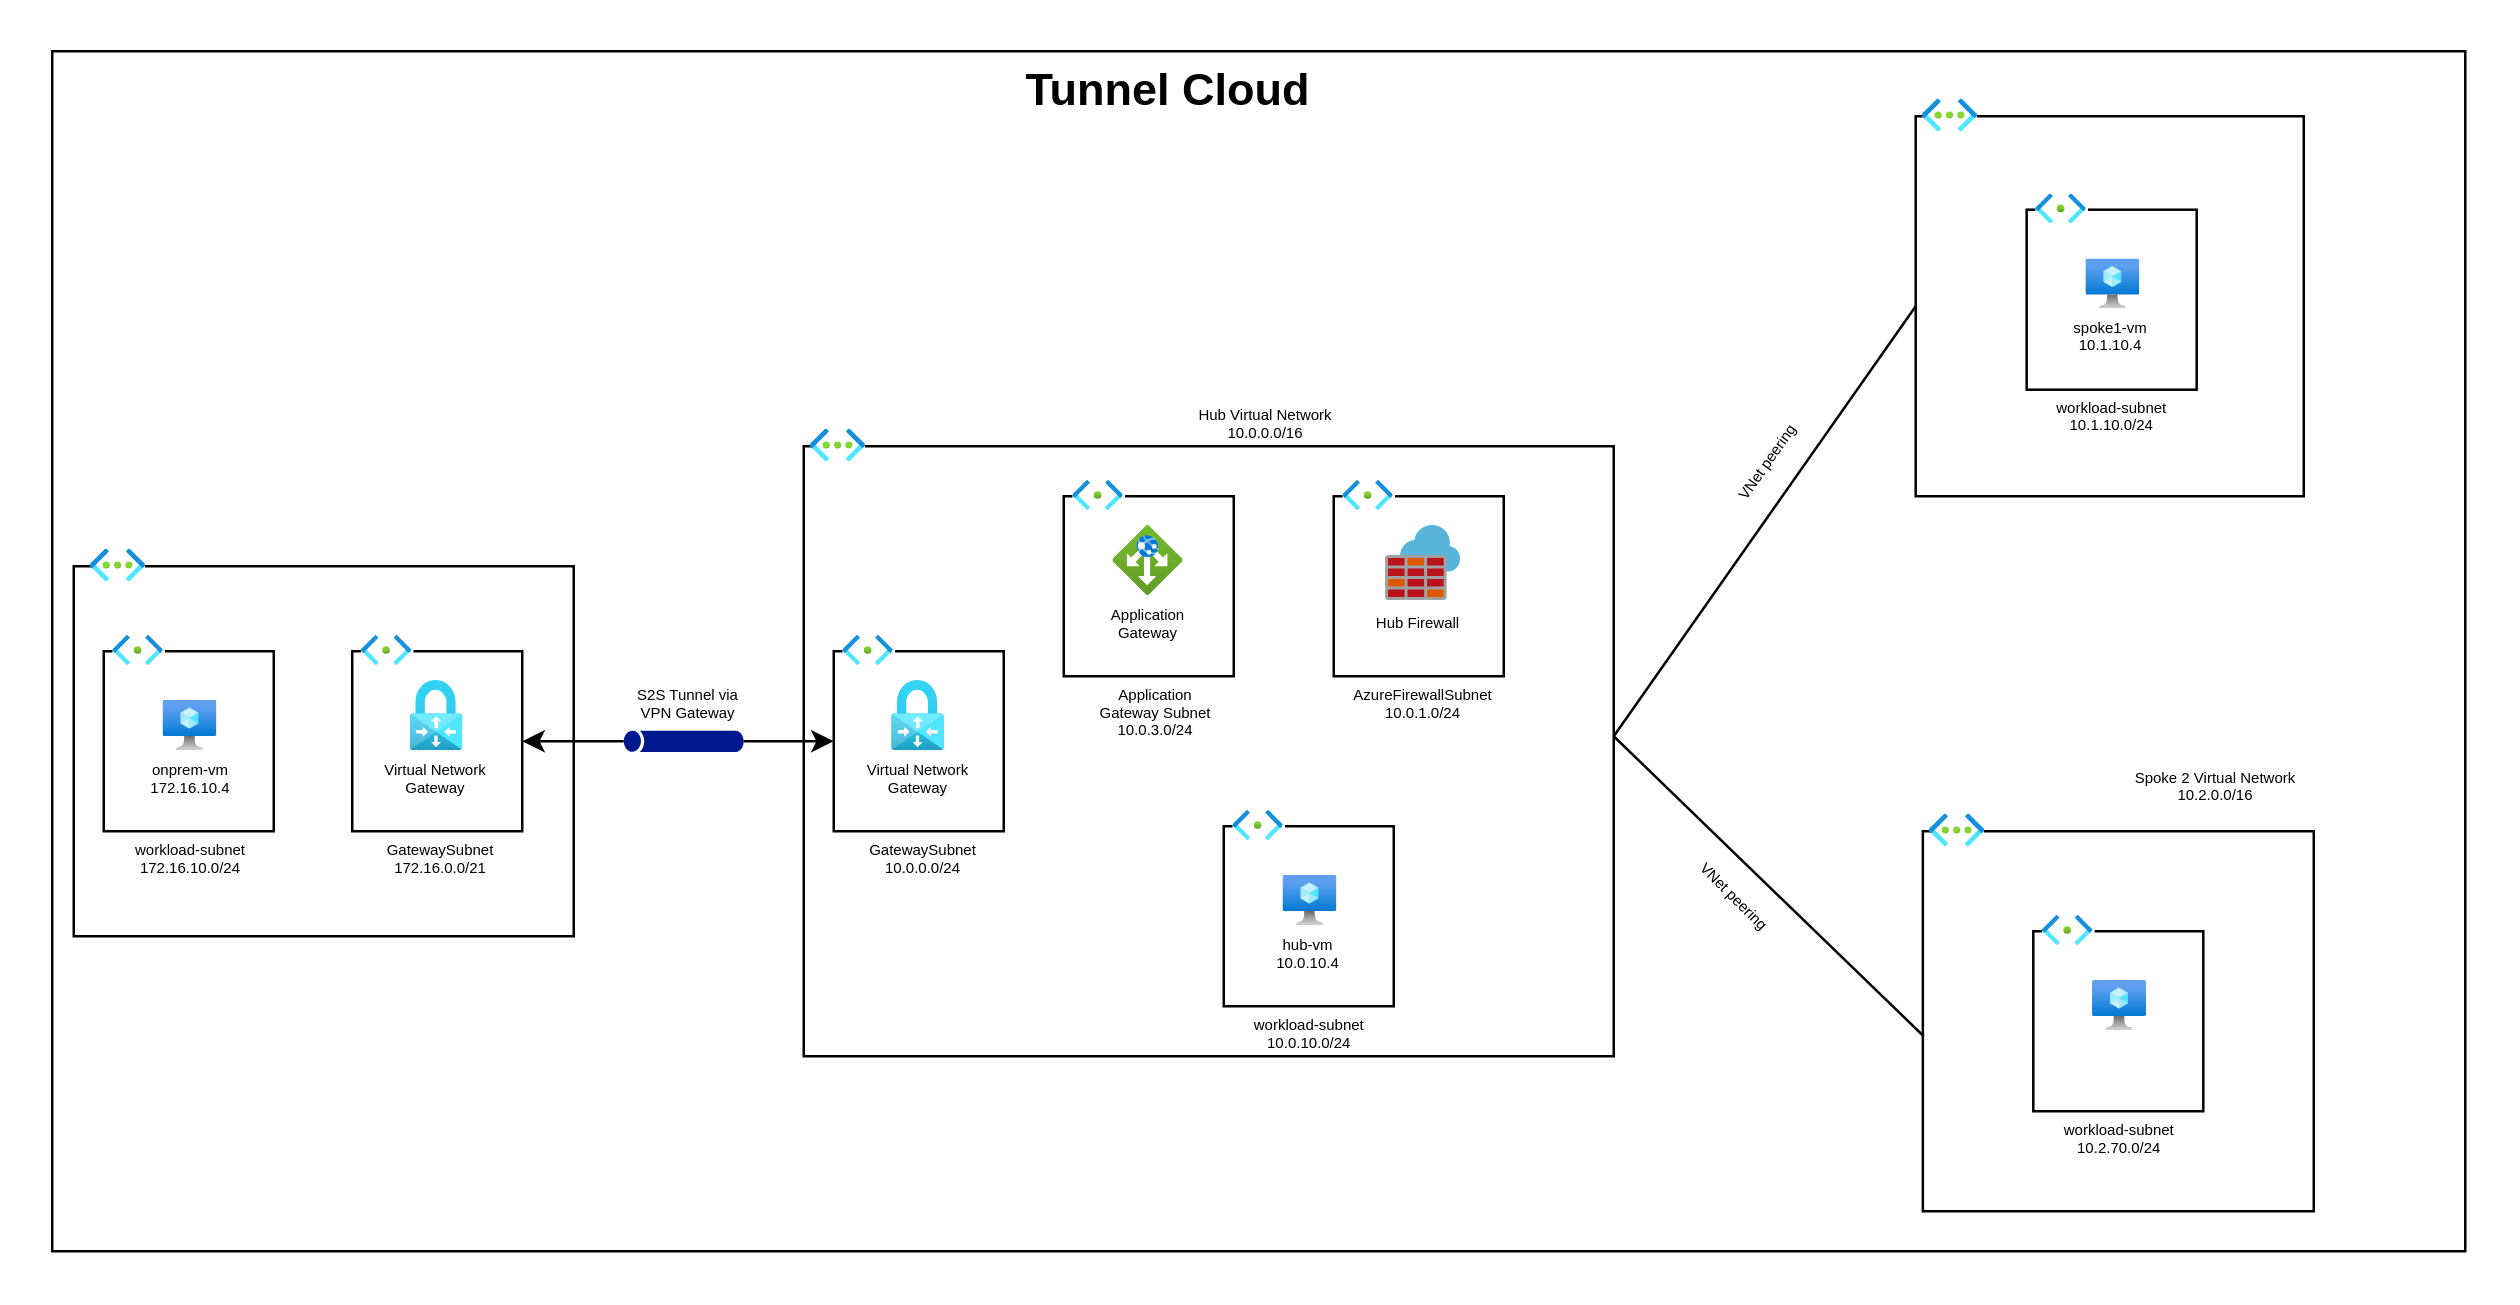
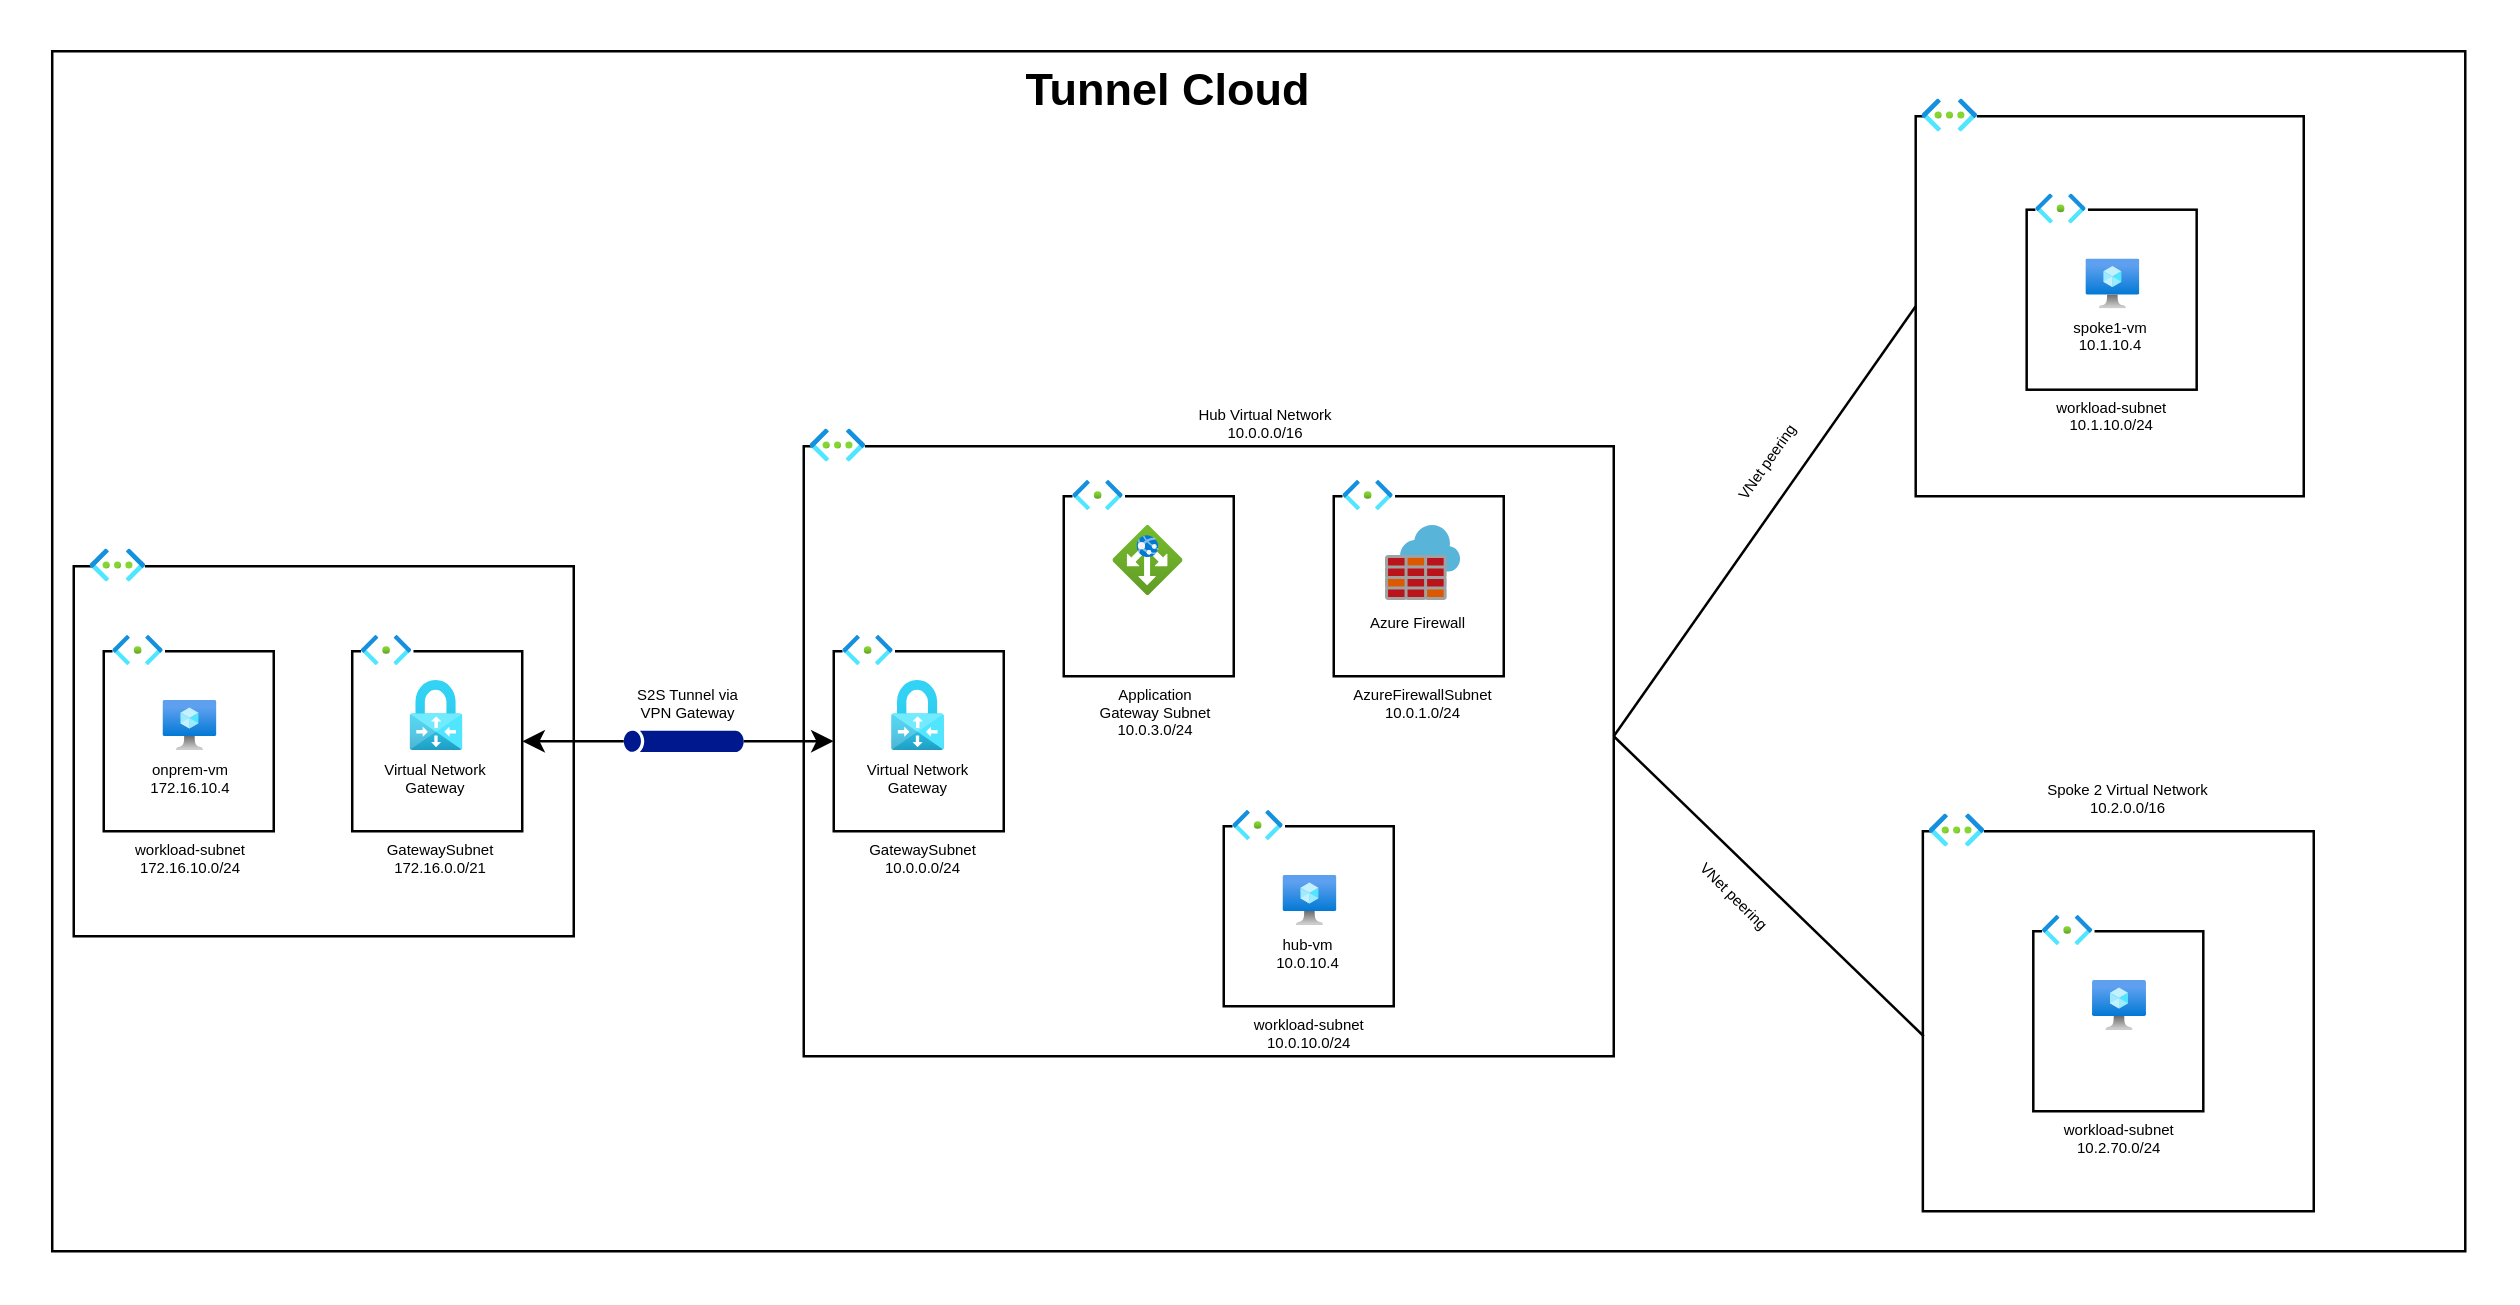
node "Application Gateway": removed
node "Hub Firewall": label "Hub Firewall" -> "Azure Firewall"
node "Spoke 2 Virtual Network 10.2.0.0/16": moved (2217, 784) -> (2130, 796)
